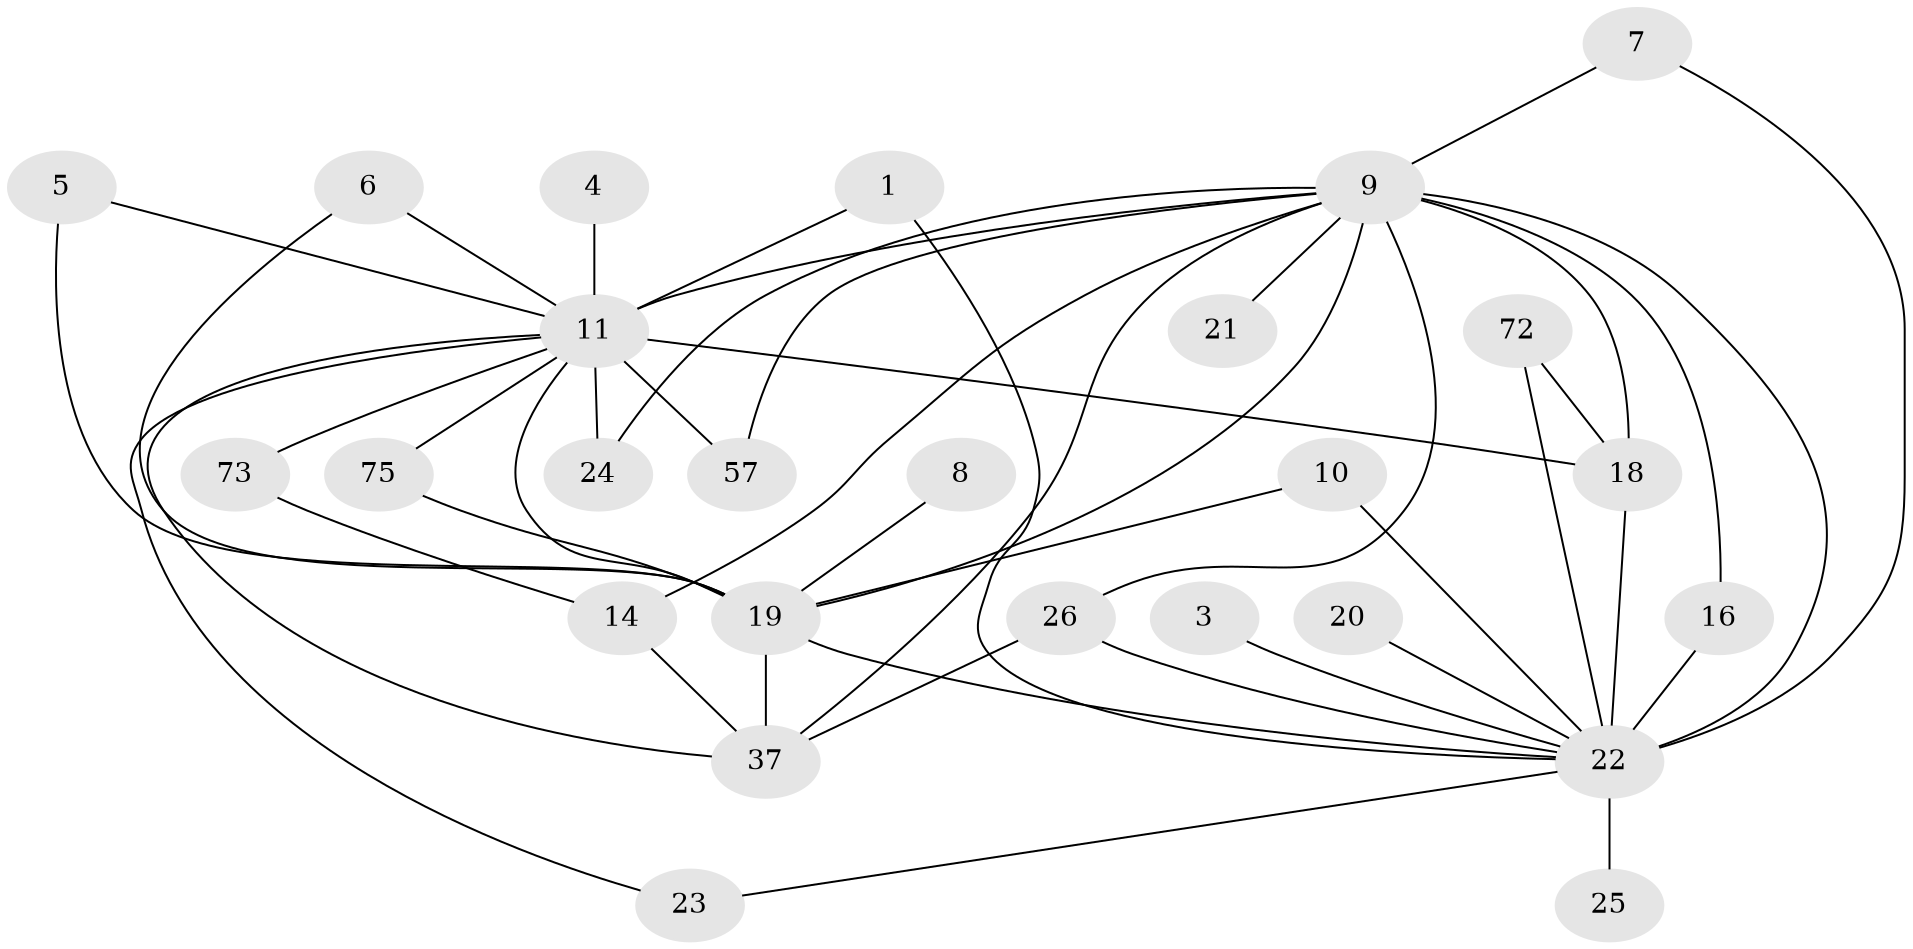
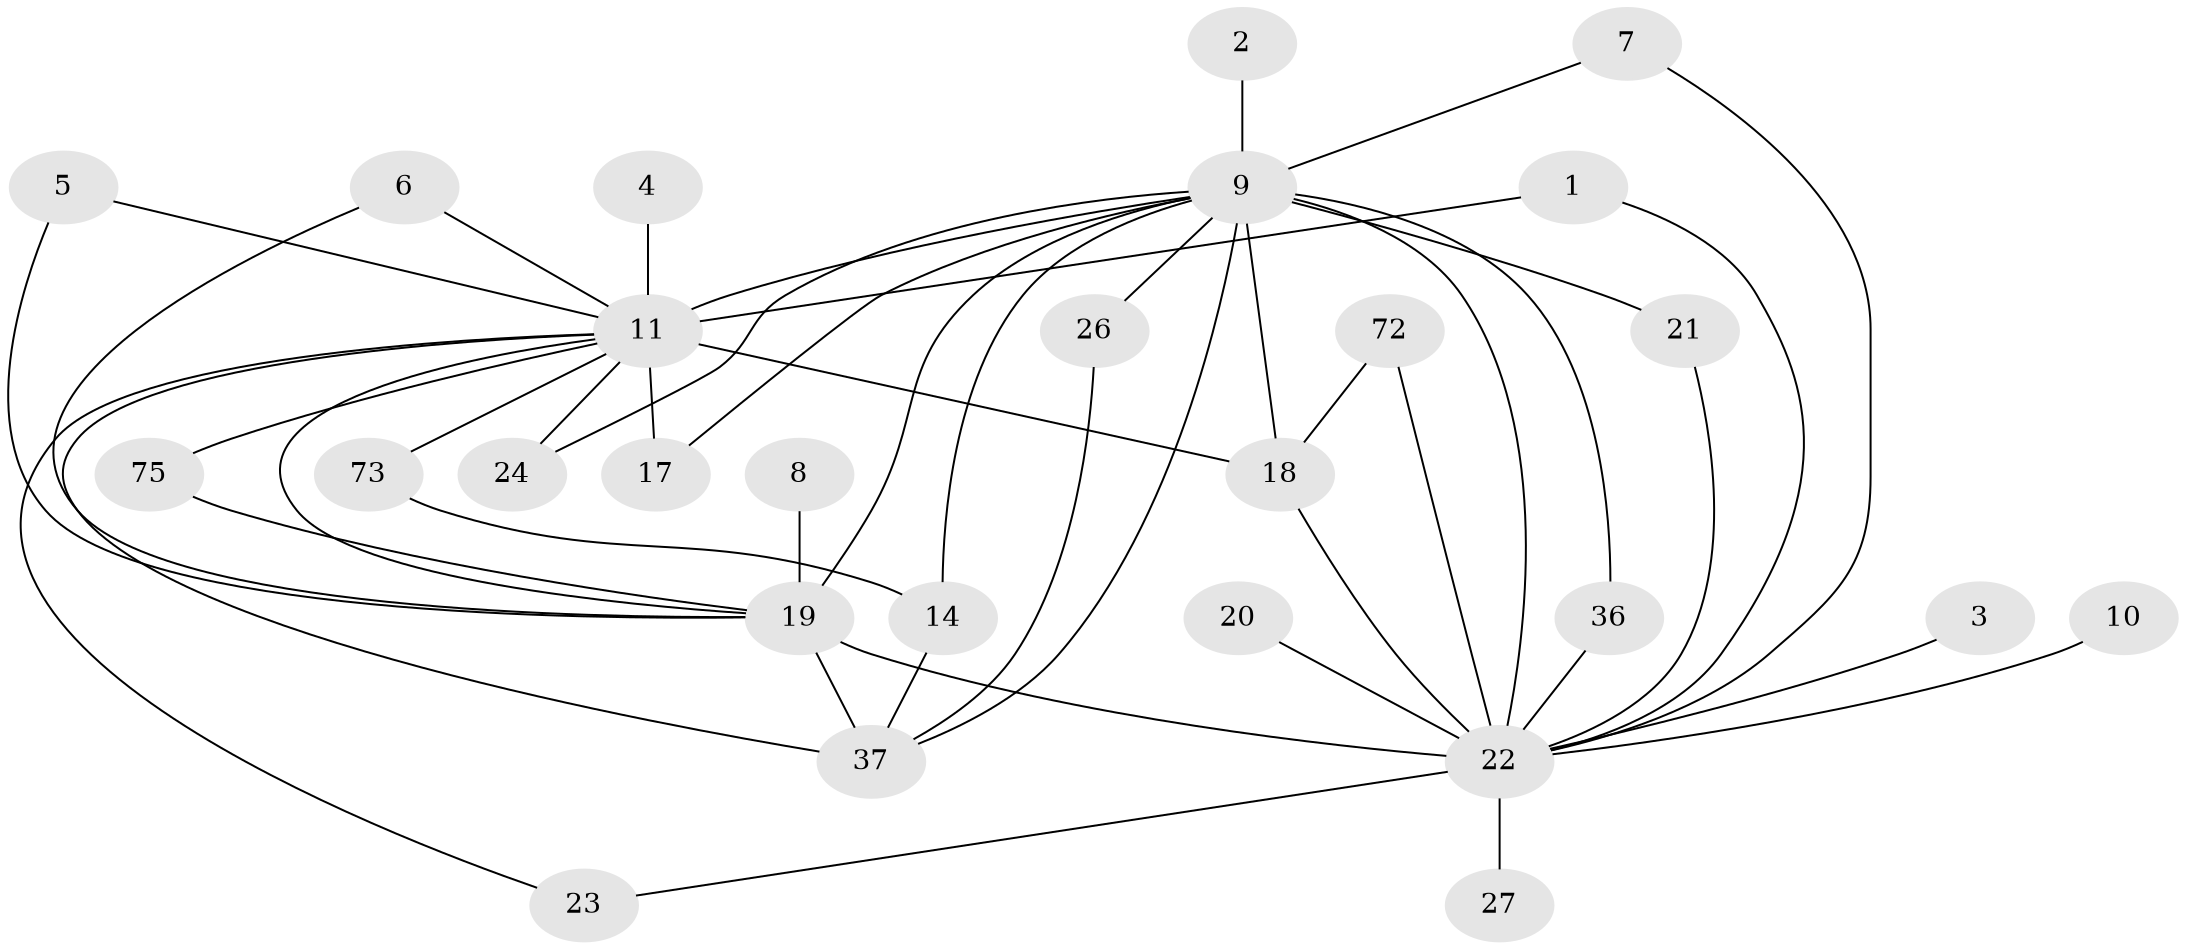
node "2": added
node "57": label "57" -> "17"
edge "10" -- "19": removed
node "16": label "16" -> "36"
edge "26" -- "22": now "21" -- "22"
node "25": label "25" -> "27"
